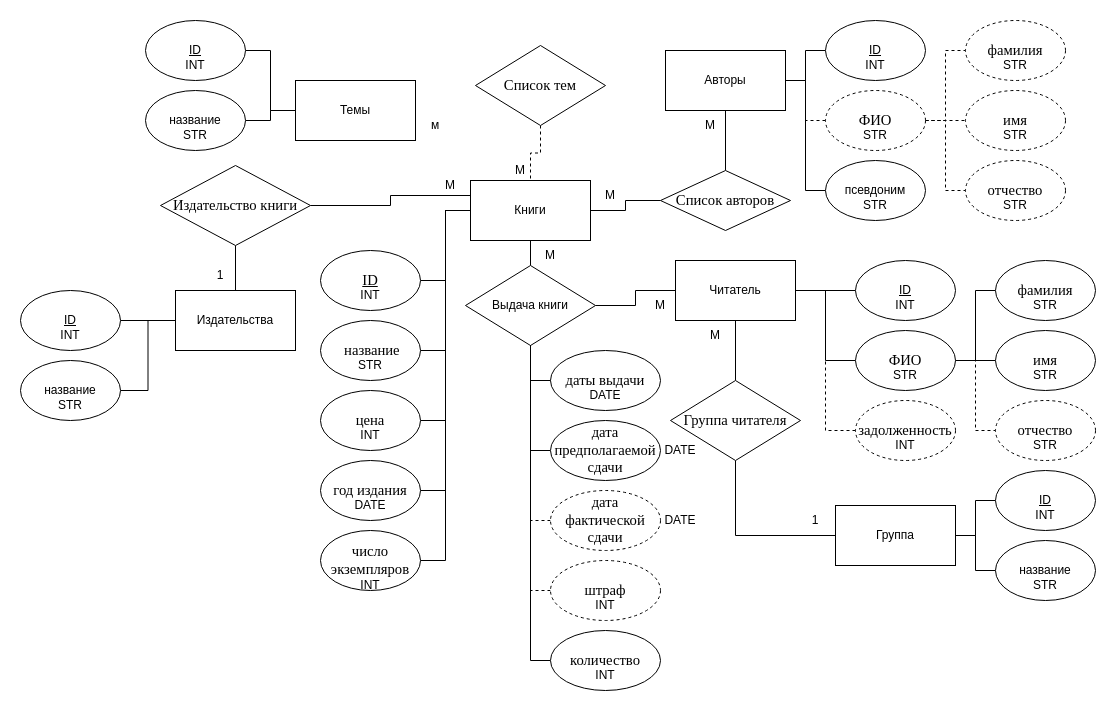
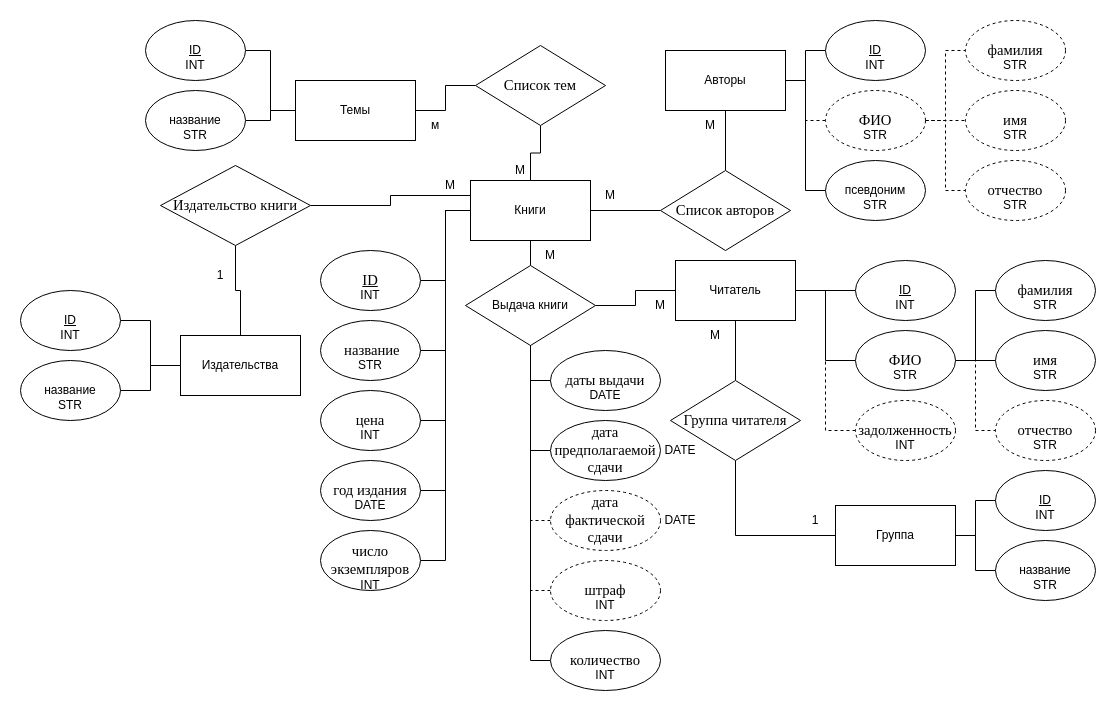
edge "Список тем" -- "Темы": added
edge "Список тем" -- "Книги": style dashed -> solid
node "Список авторов": size 130x60 -> 130x80
node "Издательства": moved (236, 321) -> (241, 366)
